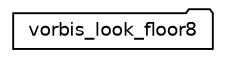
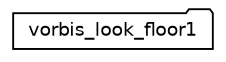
node "vorbis_look_floor8": label "vorbis_look_floor8" -> "vorbis_look_floor1"
